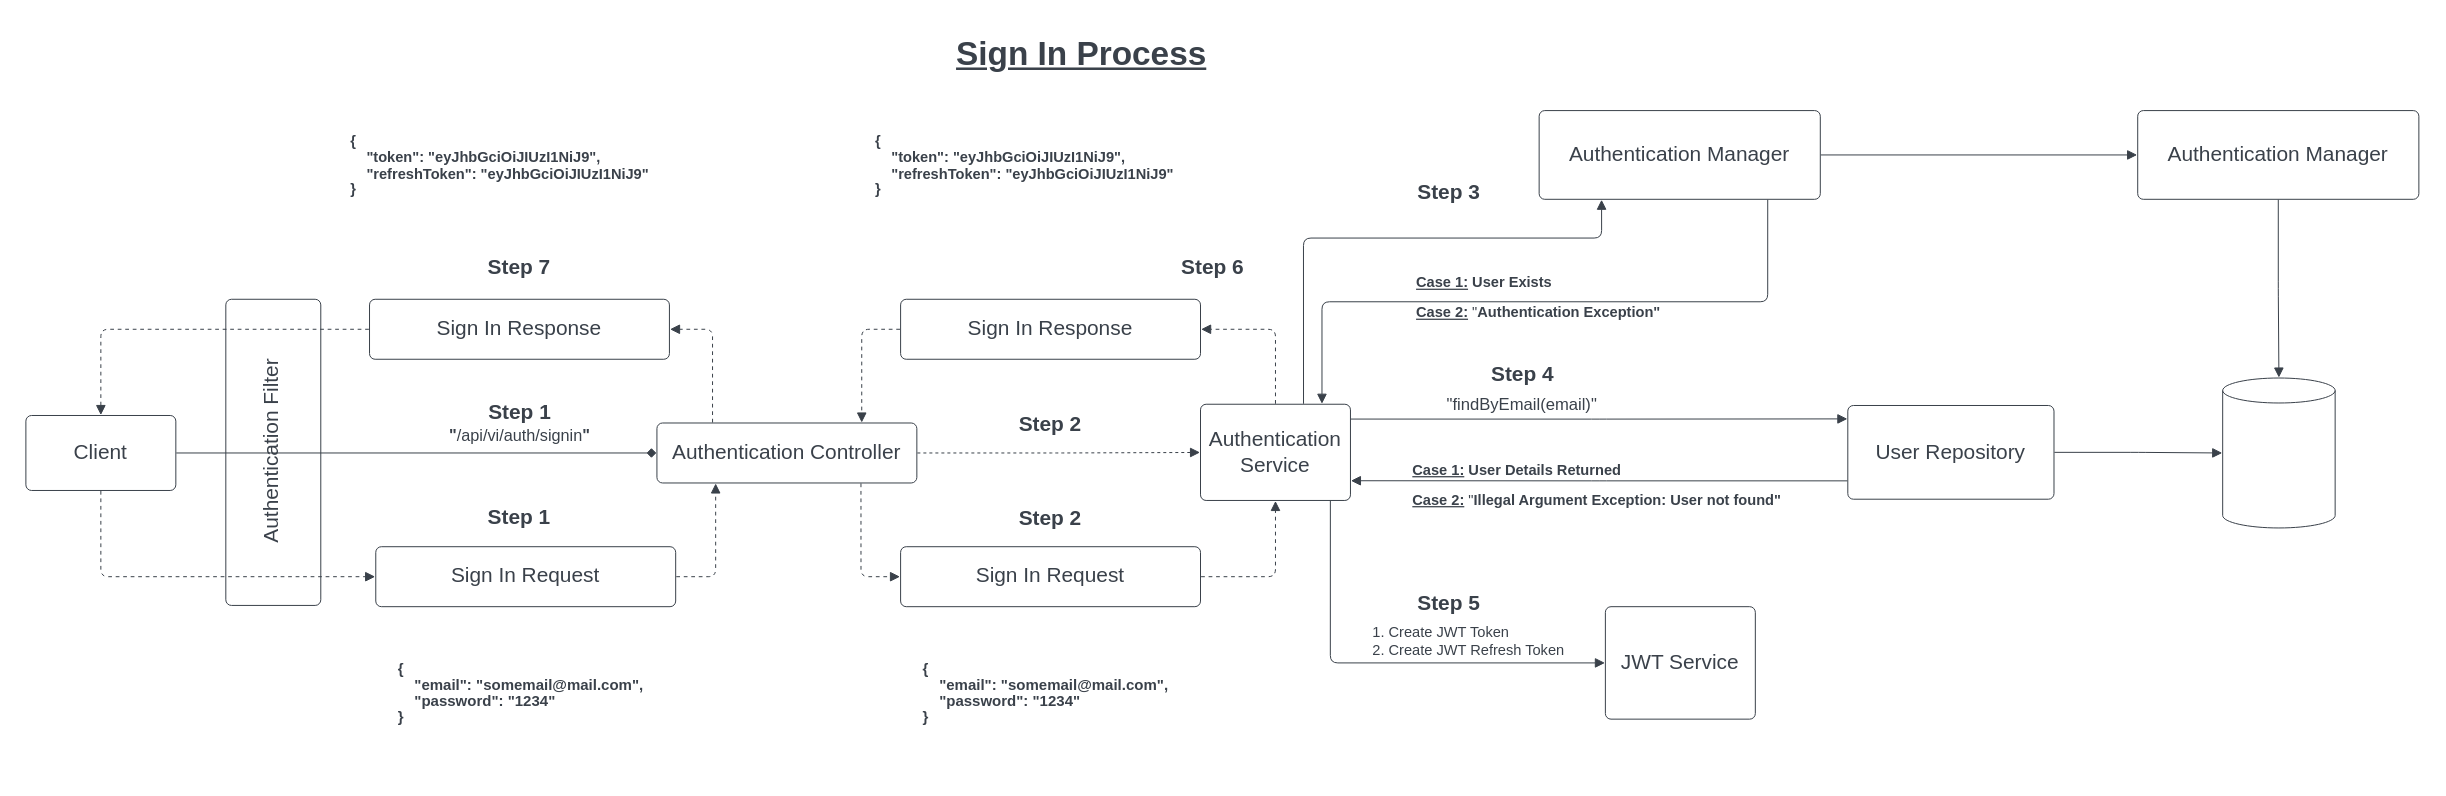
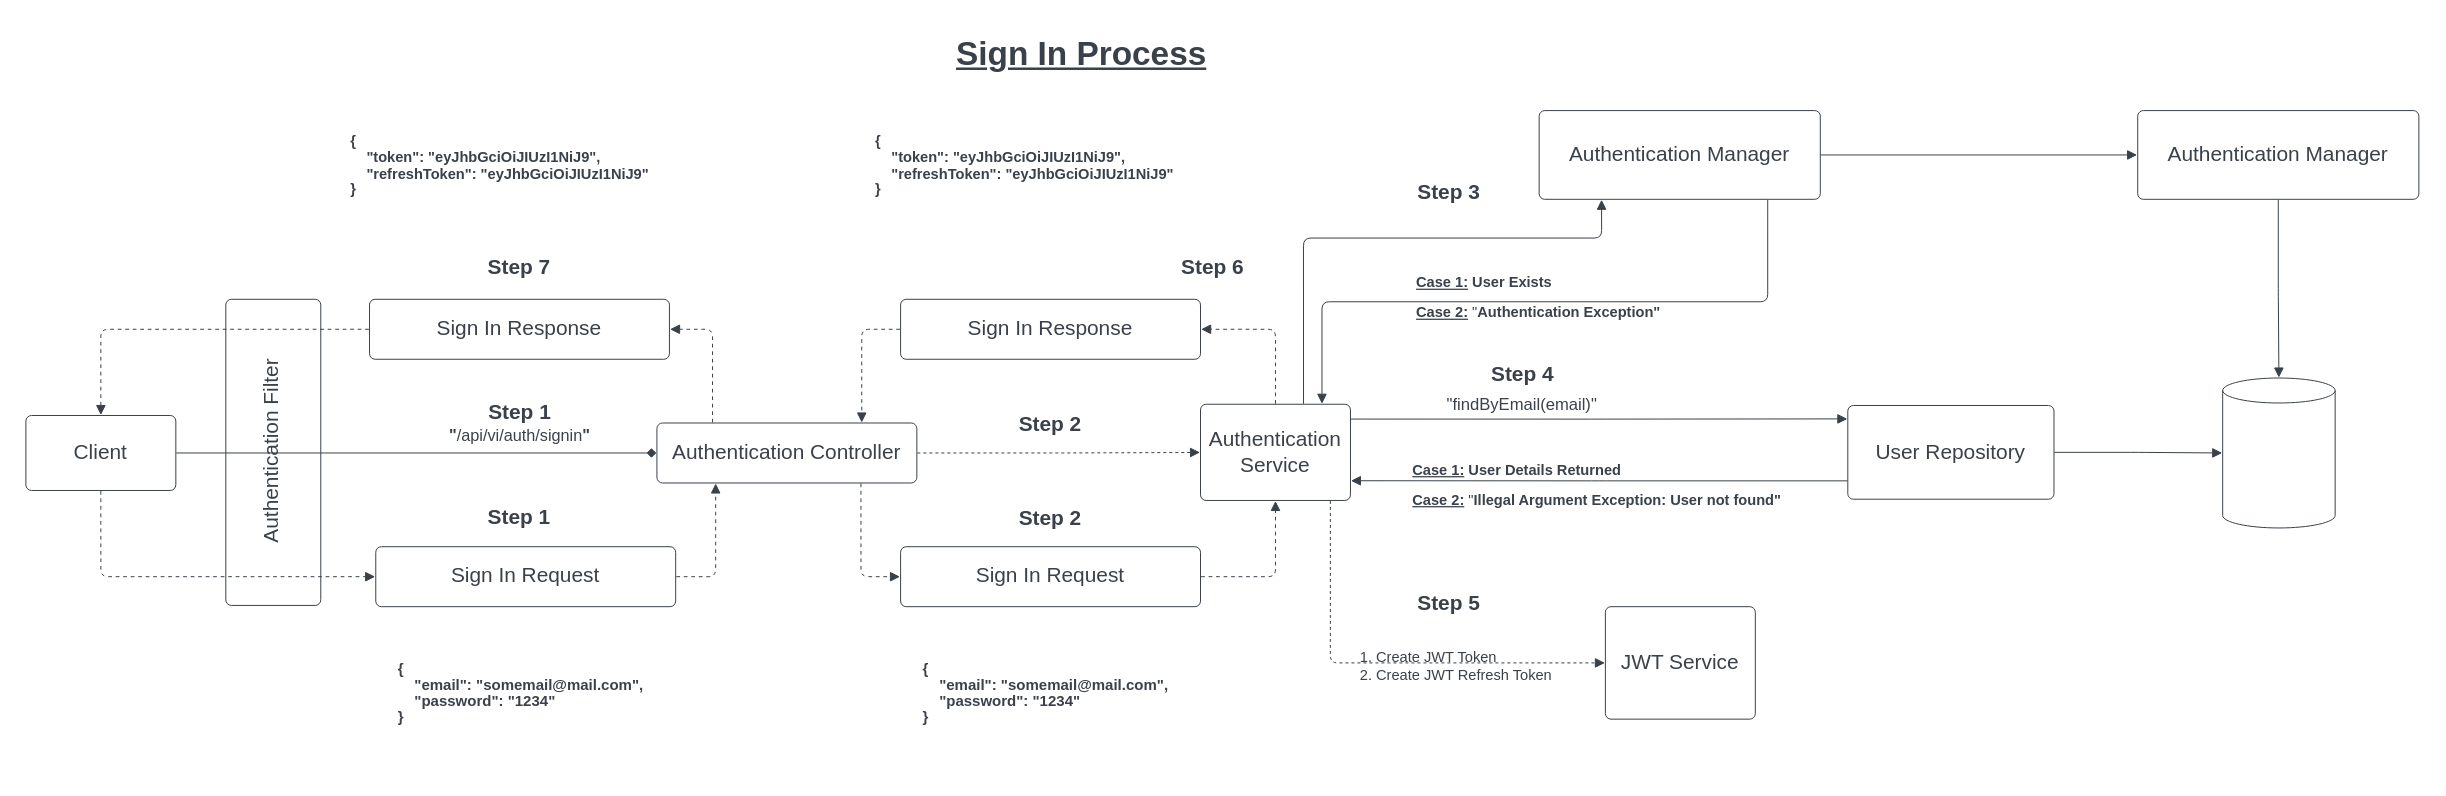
node "Create JWT Token Create JWT Refresh Token": moved (1473, 638) -> (1460, 663)
edge "Authentication Service" -> "JWT Service": style solid -> dashed
